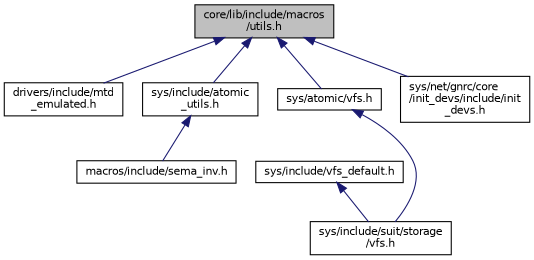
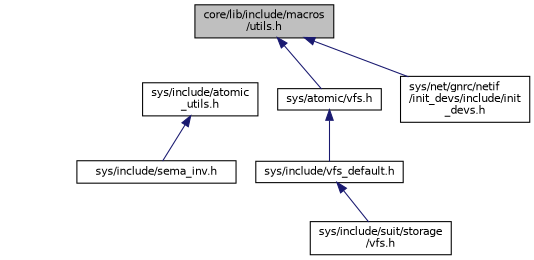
edge "sys/include/atomic _utils.h" -> "core/lib/include/macros /utils.h": removed
node "drivers/include/mtd _emulated.h": removed
node "sys/net/gnrc/core /init_devs/include/init _devs.h": label "sys/net/gnrc/core /init_devs/include/init _devs.h" -> "sys/net/gnrc/netif /init_devs/include/init _devs.h"
edge "sys/include/suit/storage /vfs.h" -> "sys/atomic/vfs.h": now "sys/include/vfs_default.h" -> "sys/atomic/vfs.h"
node "macros/include/sema_inv.h": label "macros/include/sema_inv.h" -> "sys/include/sema_inv.h"
